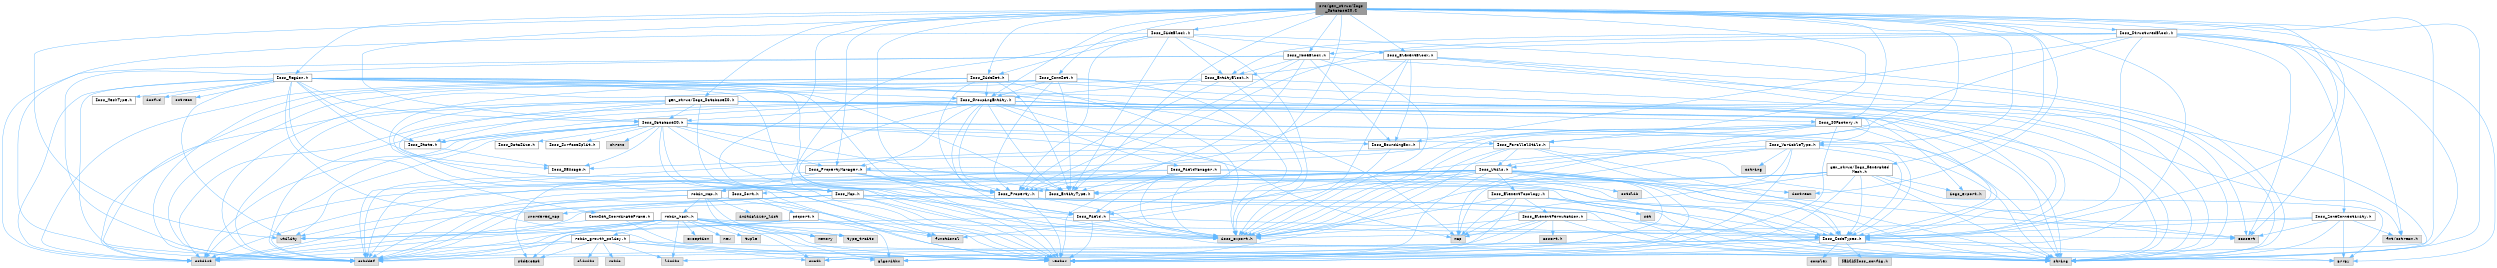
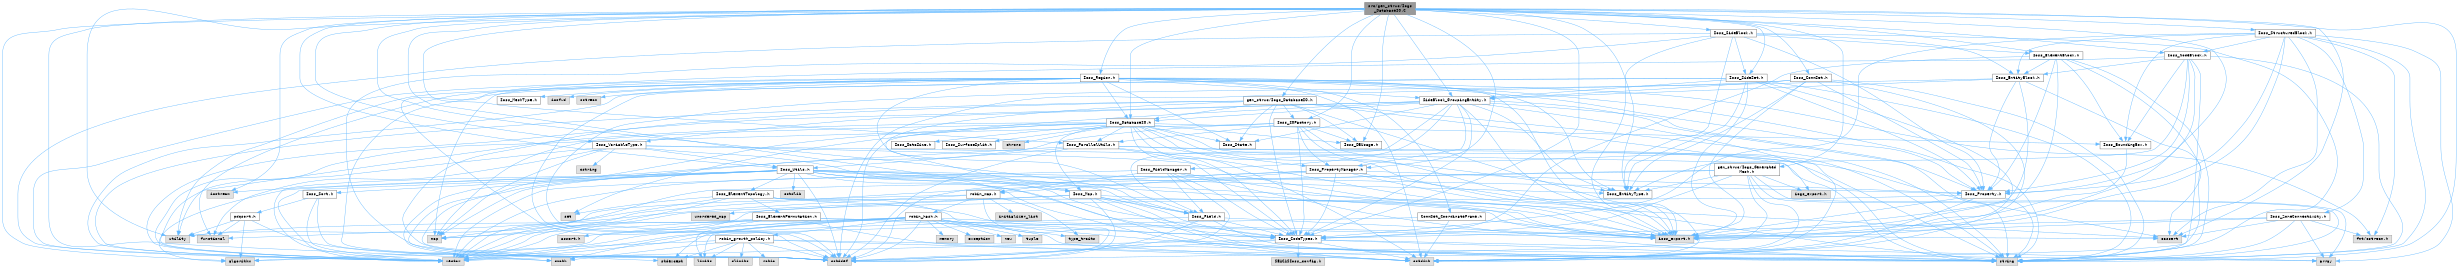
node "Ioss_GroupingEntity.h": label "Ioss_GroupingEntity.h" -> "SideBlock_GroupingEntity.h"
edge "Ioss_State.h" -> "Ioss_DBUsage.h": now "src/gen_struc/Iogs _DatabaseIO.C" -> "Ioss_DBUsage.h"
edge "Ioss_DatabaseIO.h" -> "vector": now "Ioss_DatabaseIO.h" -> "set"
edge "robin_map.h" -> "memory": removed
node "complex": removed
